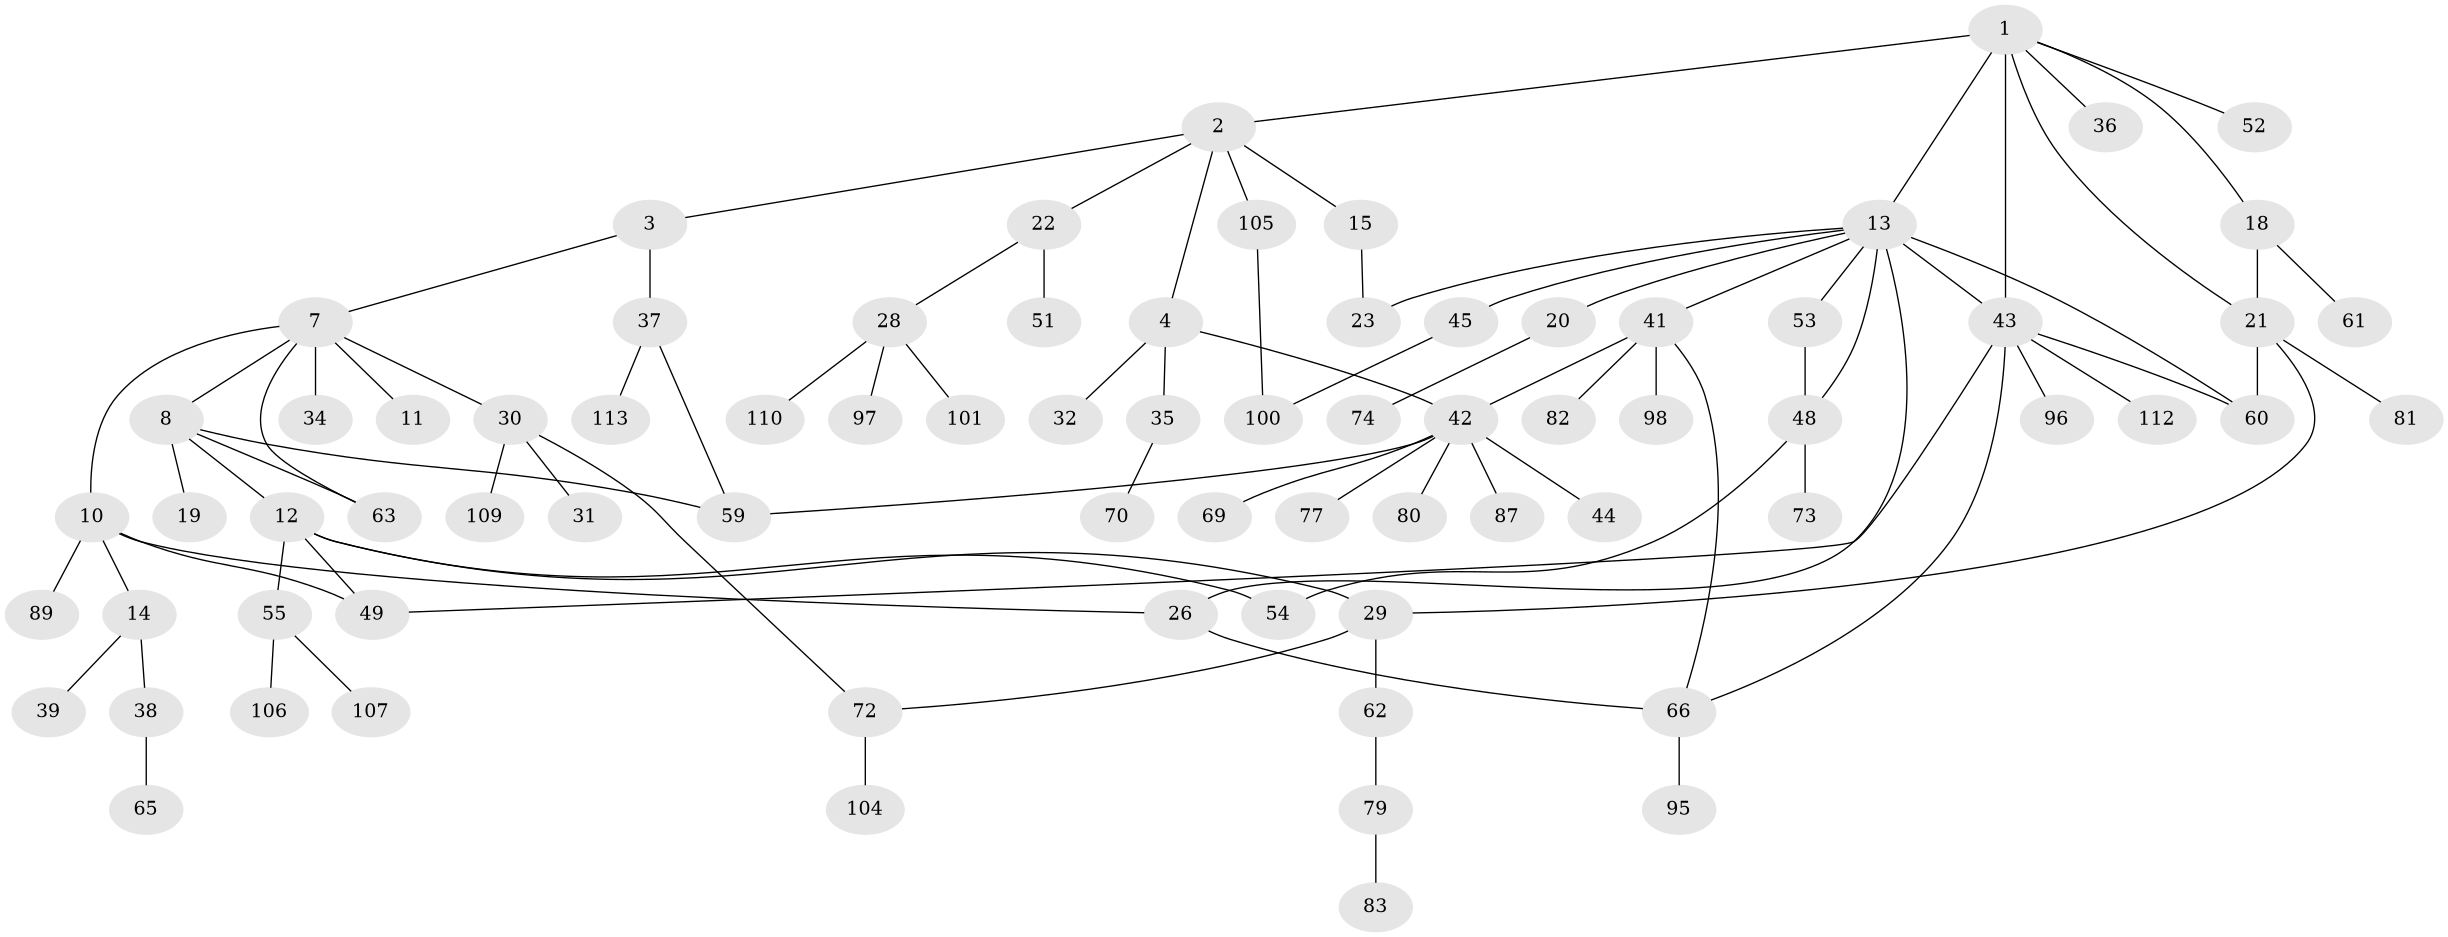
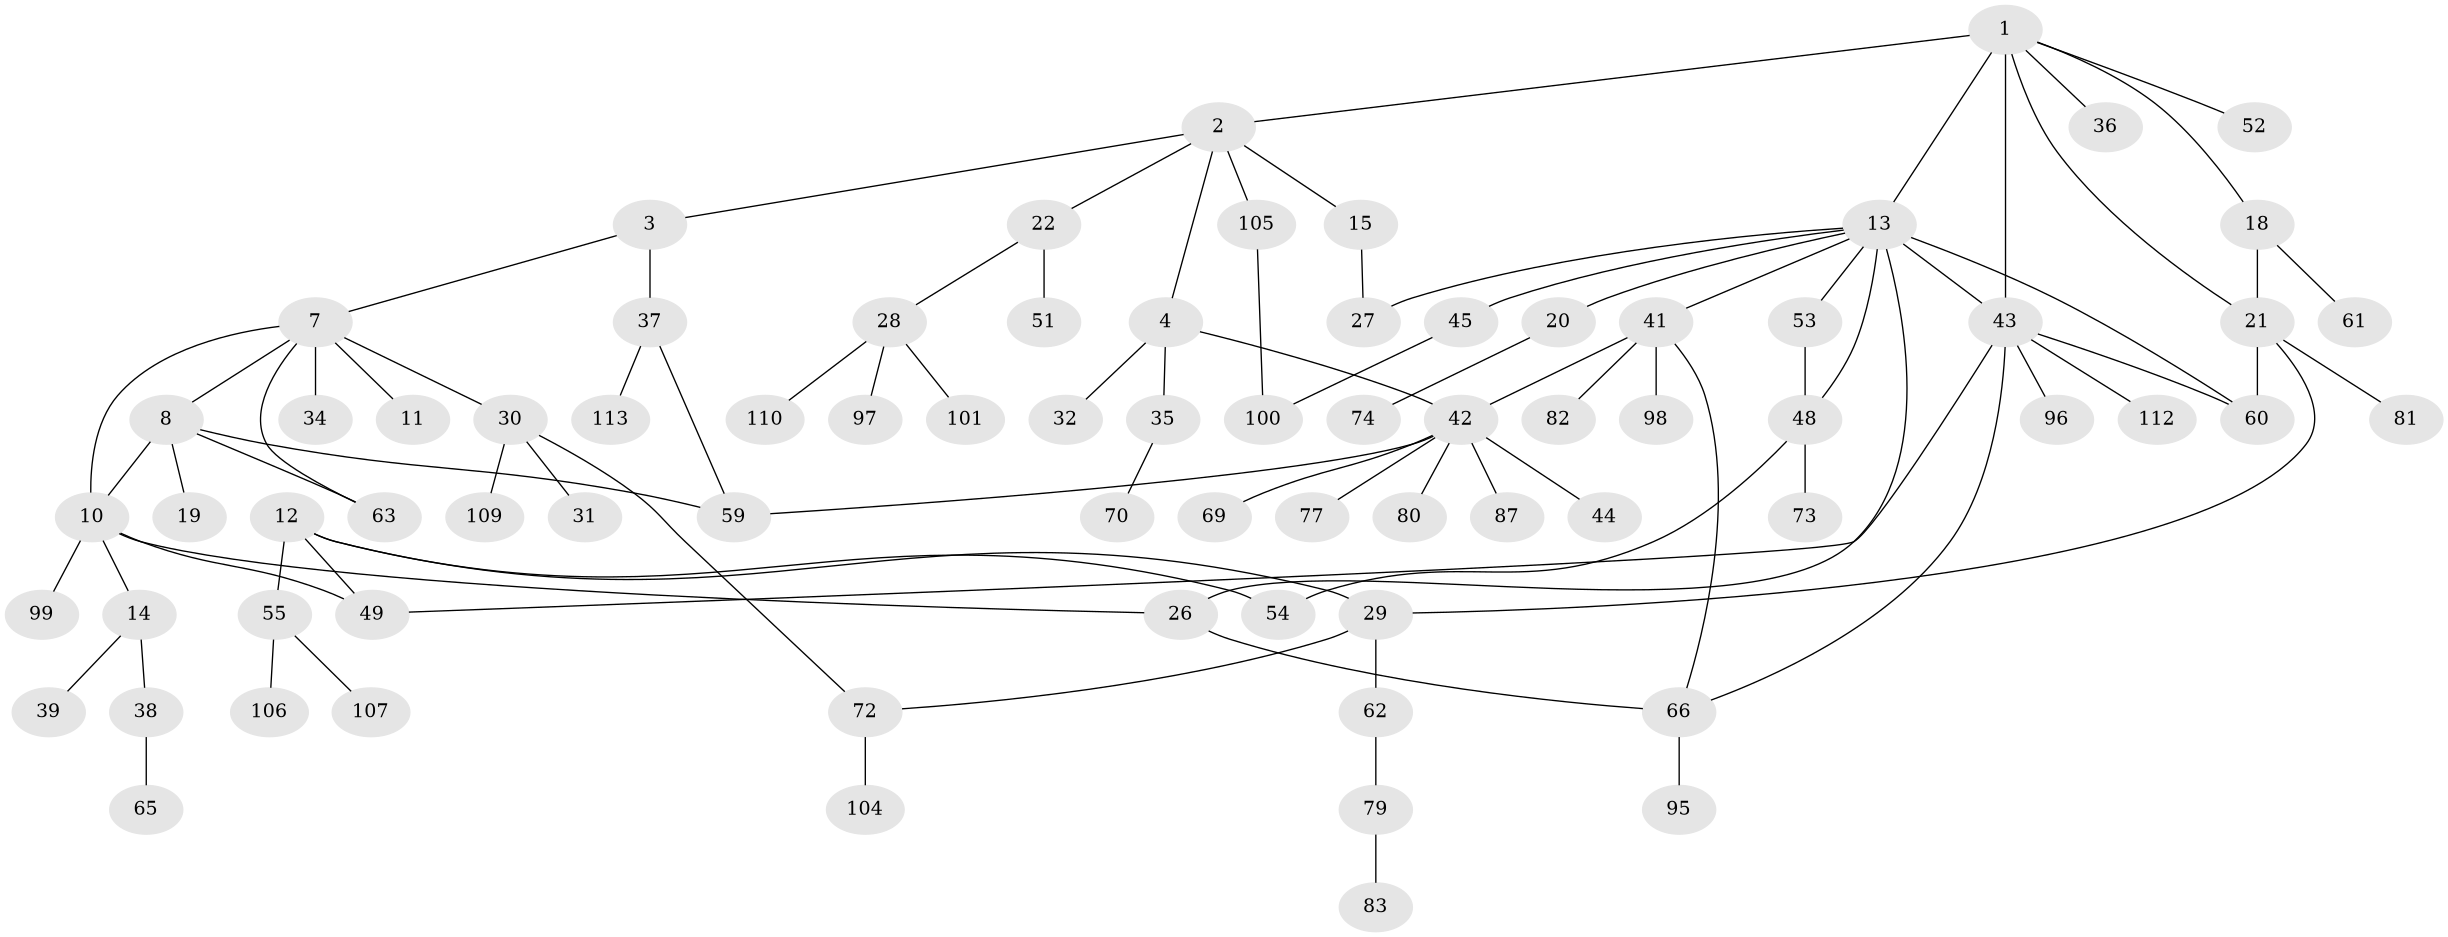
node "23": label "23" -> "27"
edge "8" -- "12": now "8" -- "10"
node "89": label "89" -> "99"
